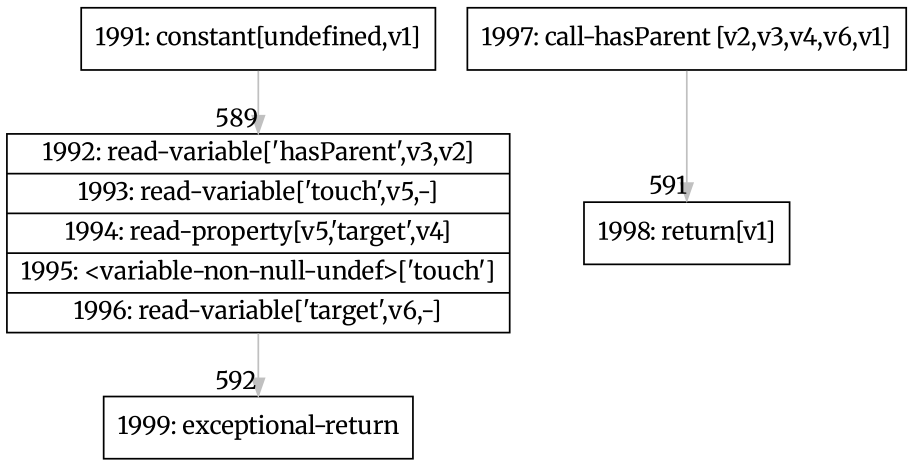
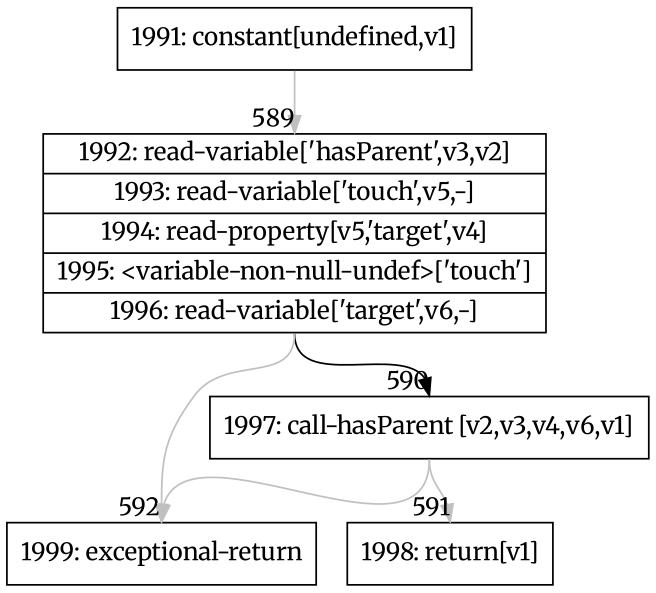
edge "1992: read-variable['hasParent',v3,v2]" -> "1997: call-hasParent [v2,v3,v4,v6,v1]": added
edge "1997: call-hasParent [v2,v3,v4,v6,v1]" -> "1999: exceptional-return": added
